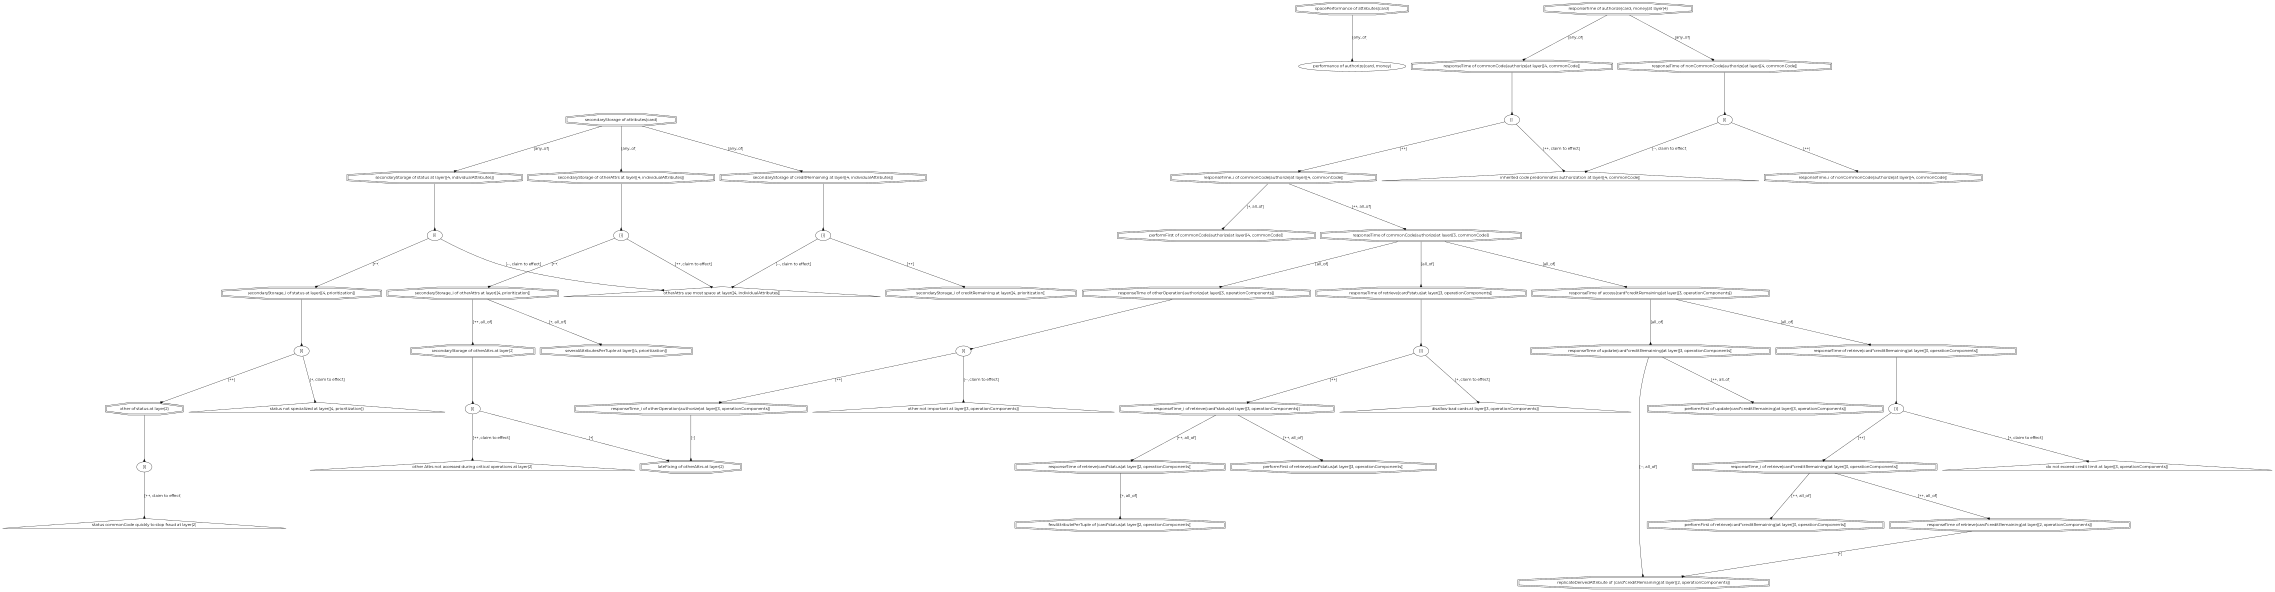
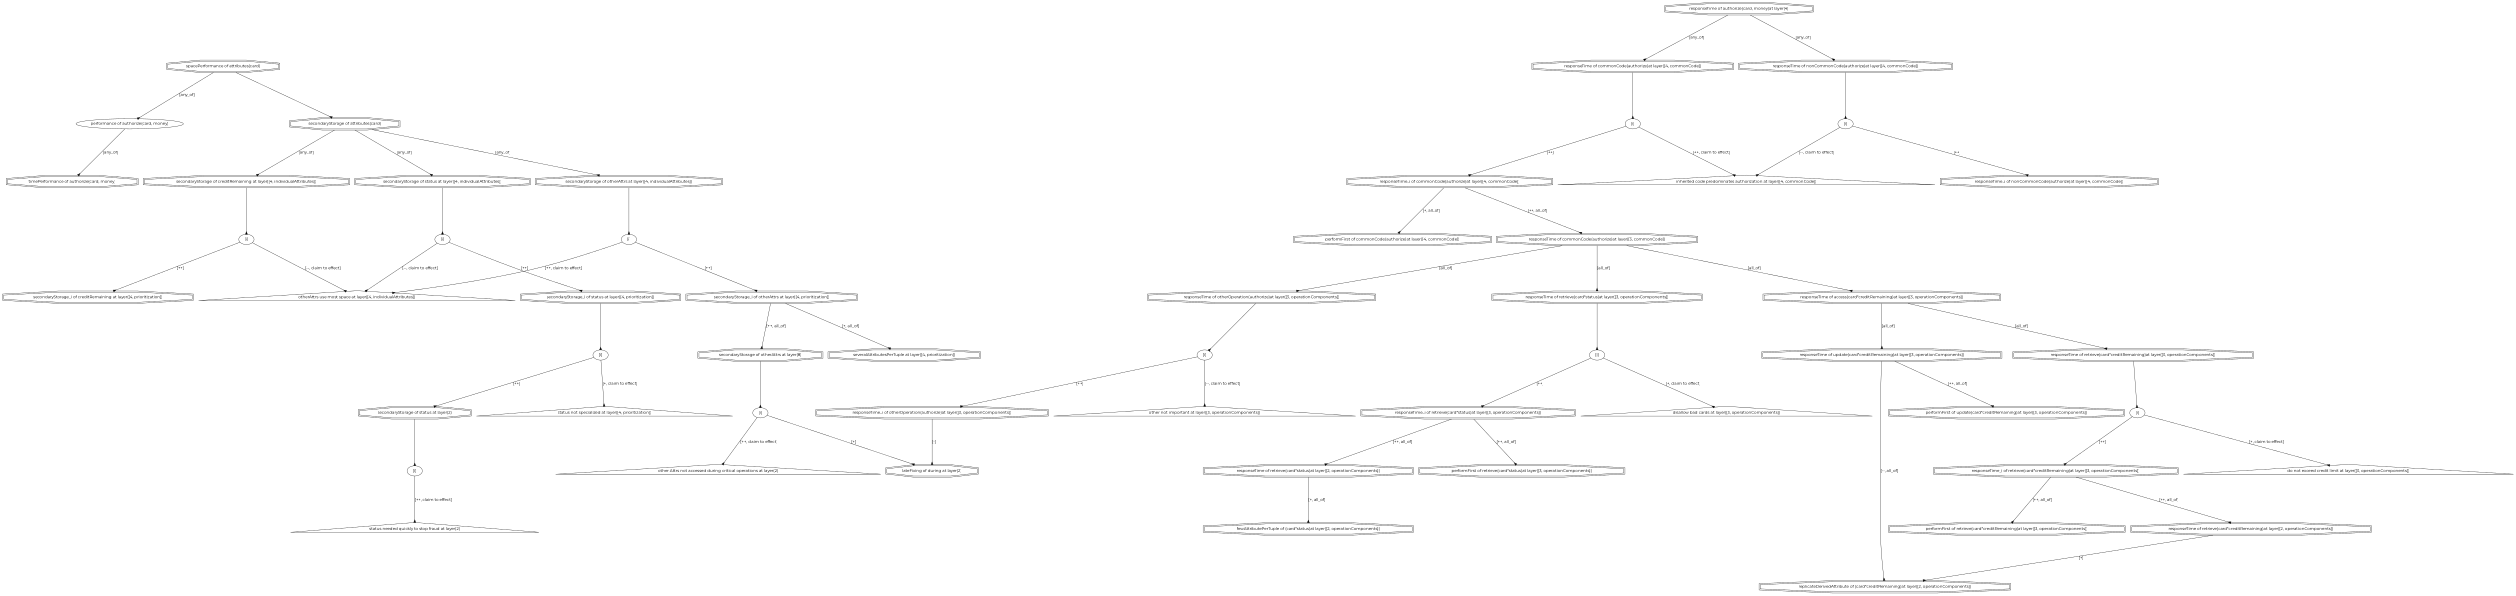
edge "spacePerformance of attributes(card)" -> "secondaryStorage of attributes(card)": added
node "timePerformance of authorize(card, money)": added
node "secondaryStorage of otherAttrs at layer(2)": label "secondaryStorage of otherAttrs at layer(2)" -> "secondaryStorage of otherAttrs at layer(8)"
node "other of status at layer(2)": label "other of status at layer(2)" -> "secondaryStorage of status at layer(2)"
node "lateFixing of otherAttrs at layer(2)": label "lateFixing of otherAttrs at layer(2)" -> "lateFixing of during at layer(2)"
node "status commonCode quickly to stop fraud at layer(2)": label "status commonCode quickly to stop fraud at layer(2)" -> "status needed quickly to stop fraud at layer(2)"
